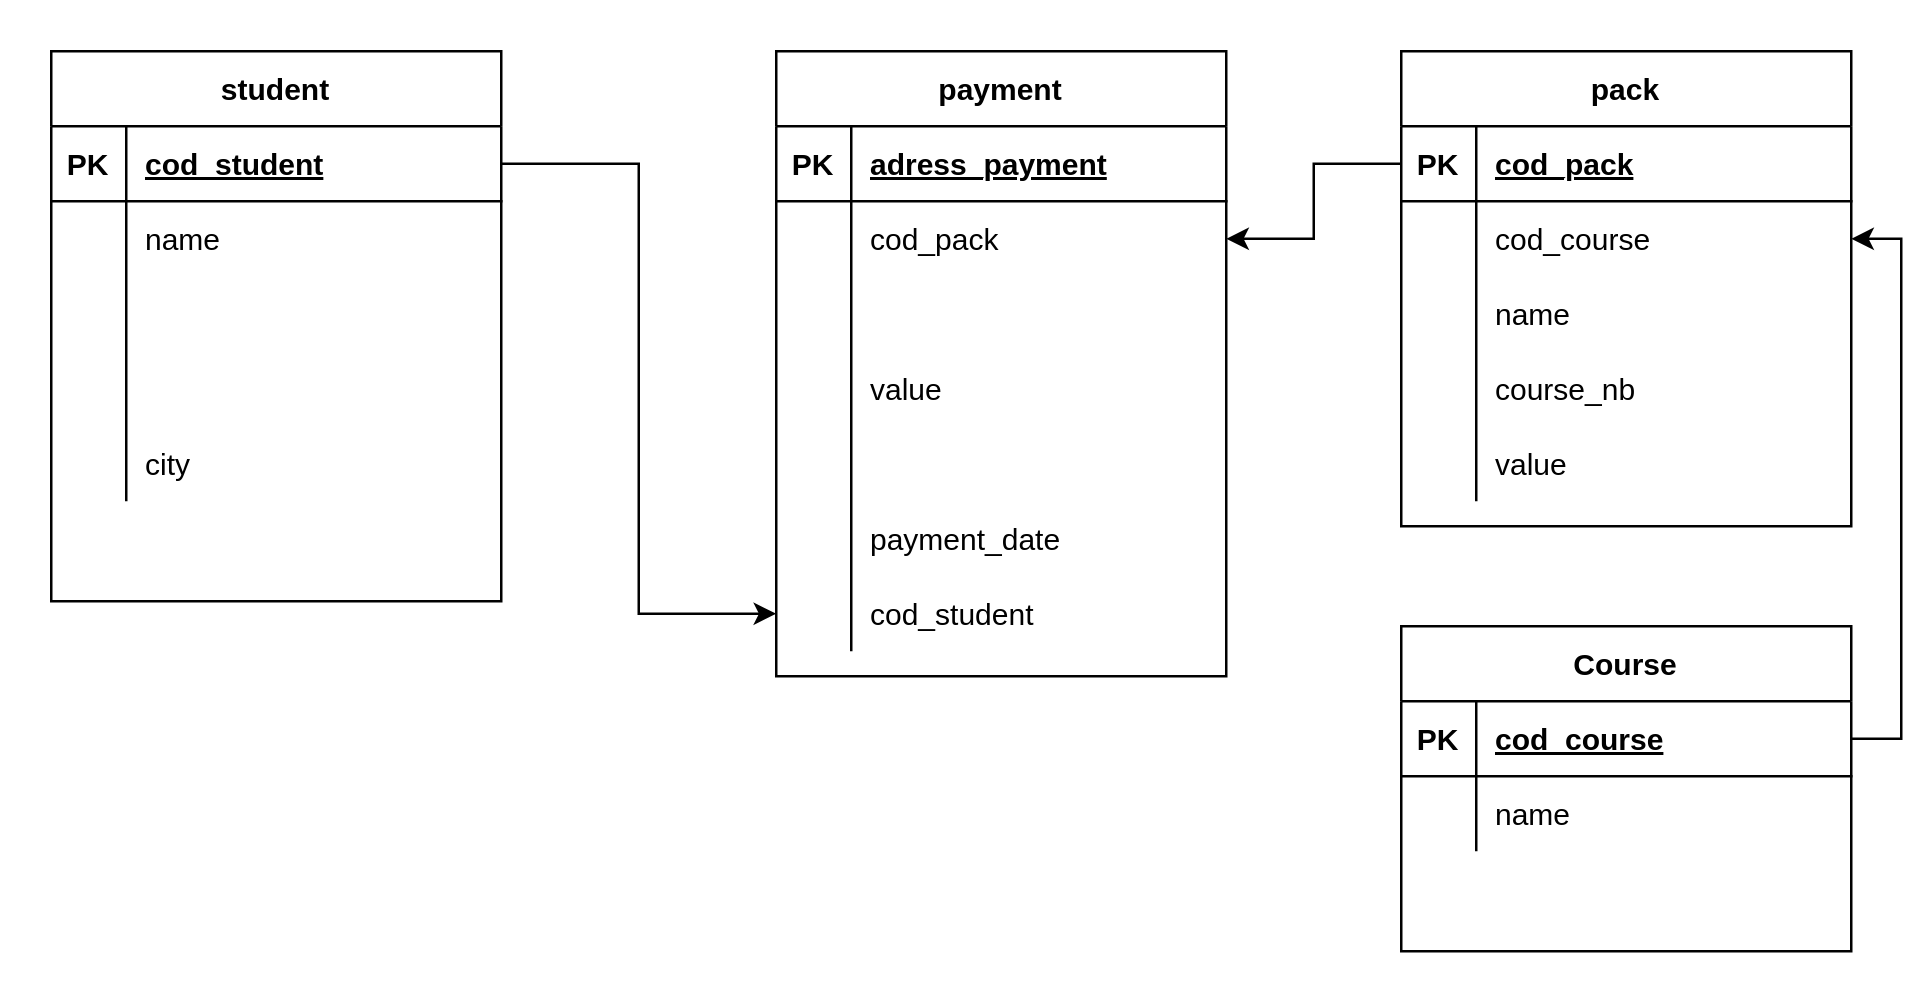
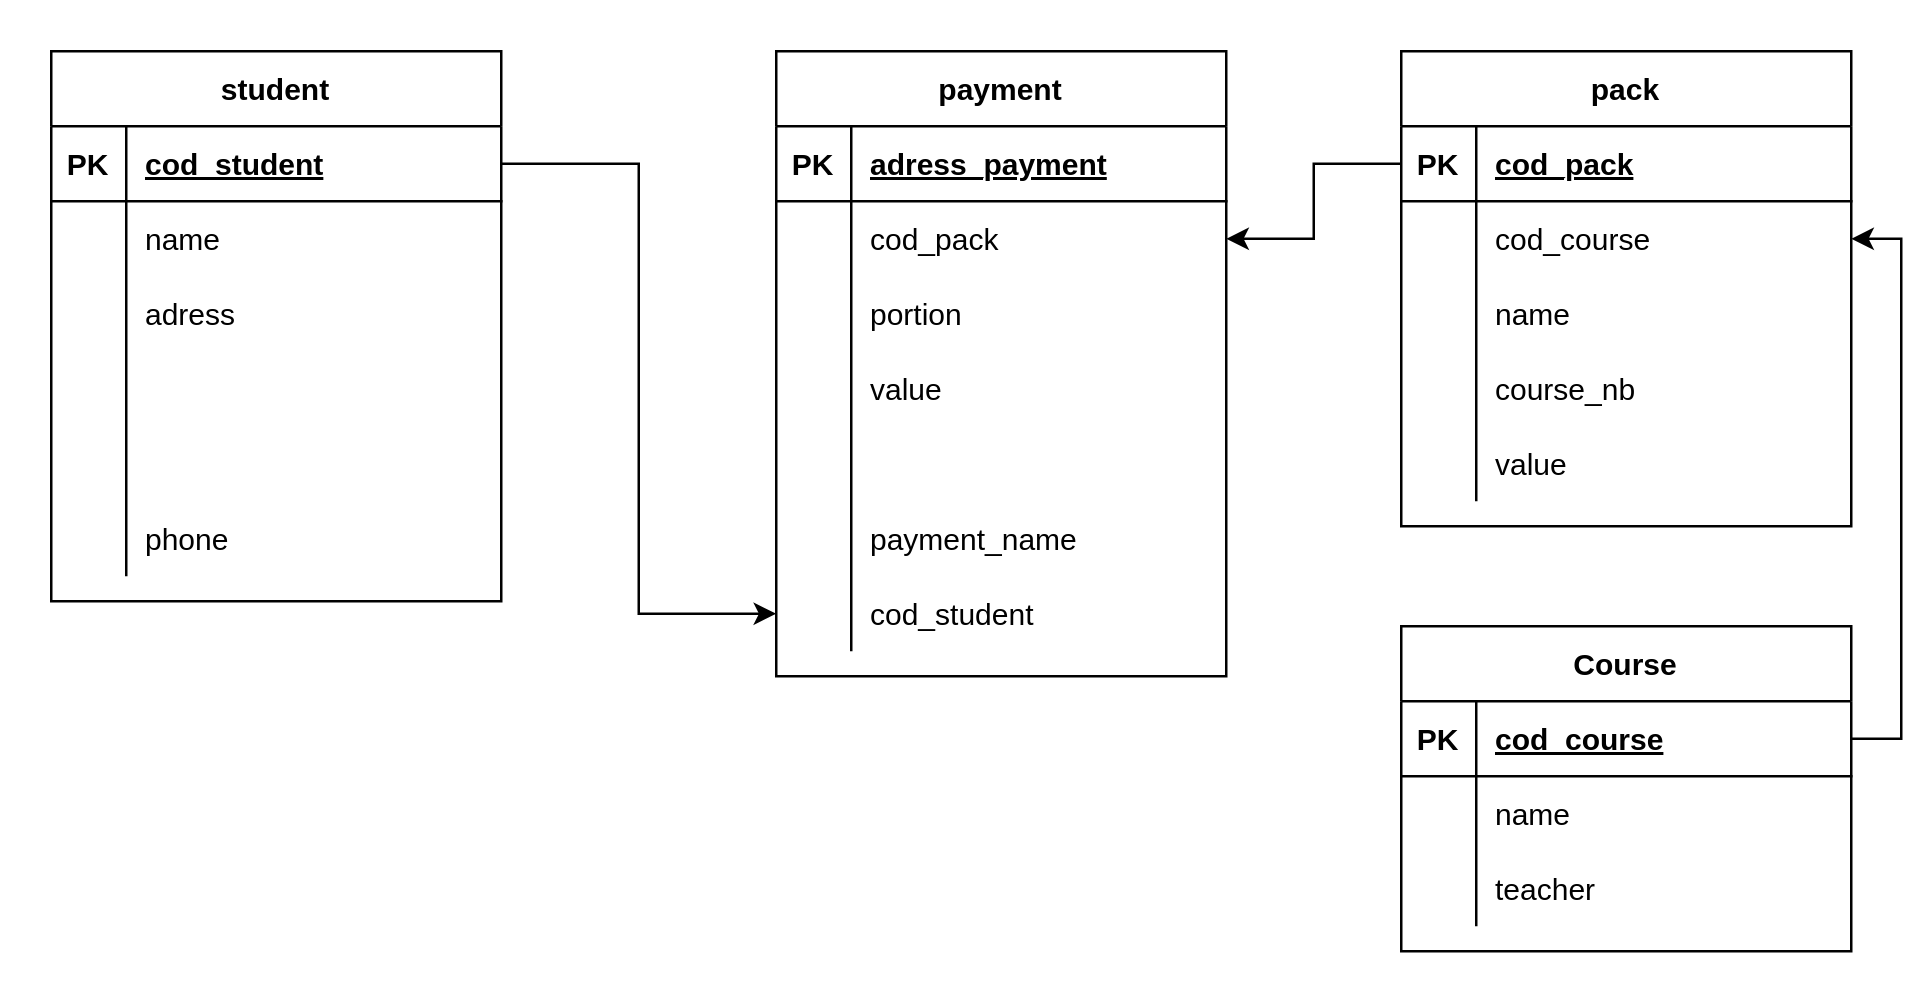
node "adress": added
node "portion": added
node "city": removed
node "phone": added
node "payment_date": label "payment_date" -> "payment_name"
node "teacher": added
